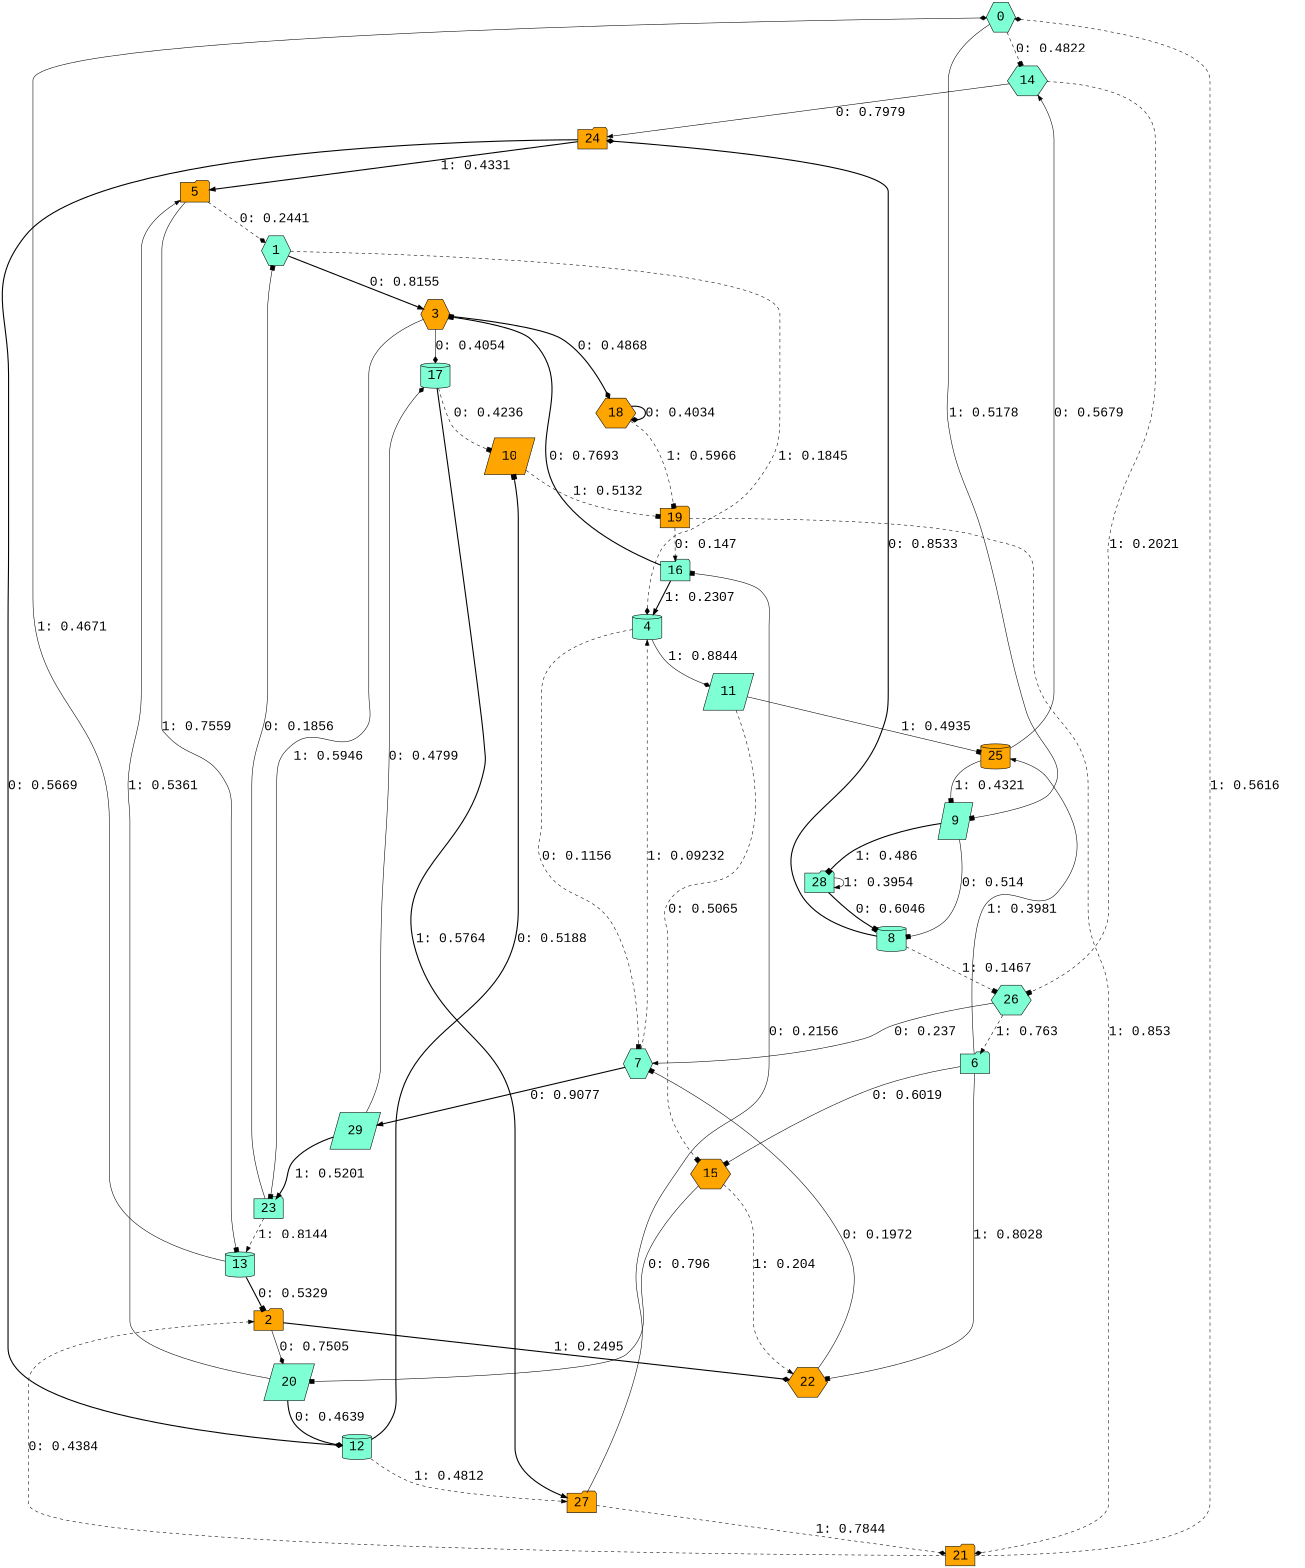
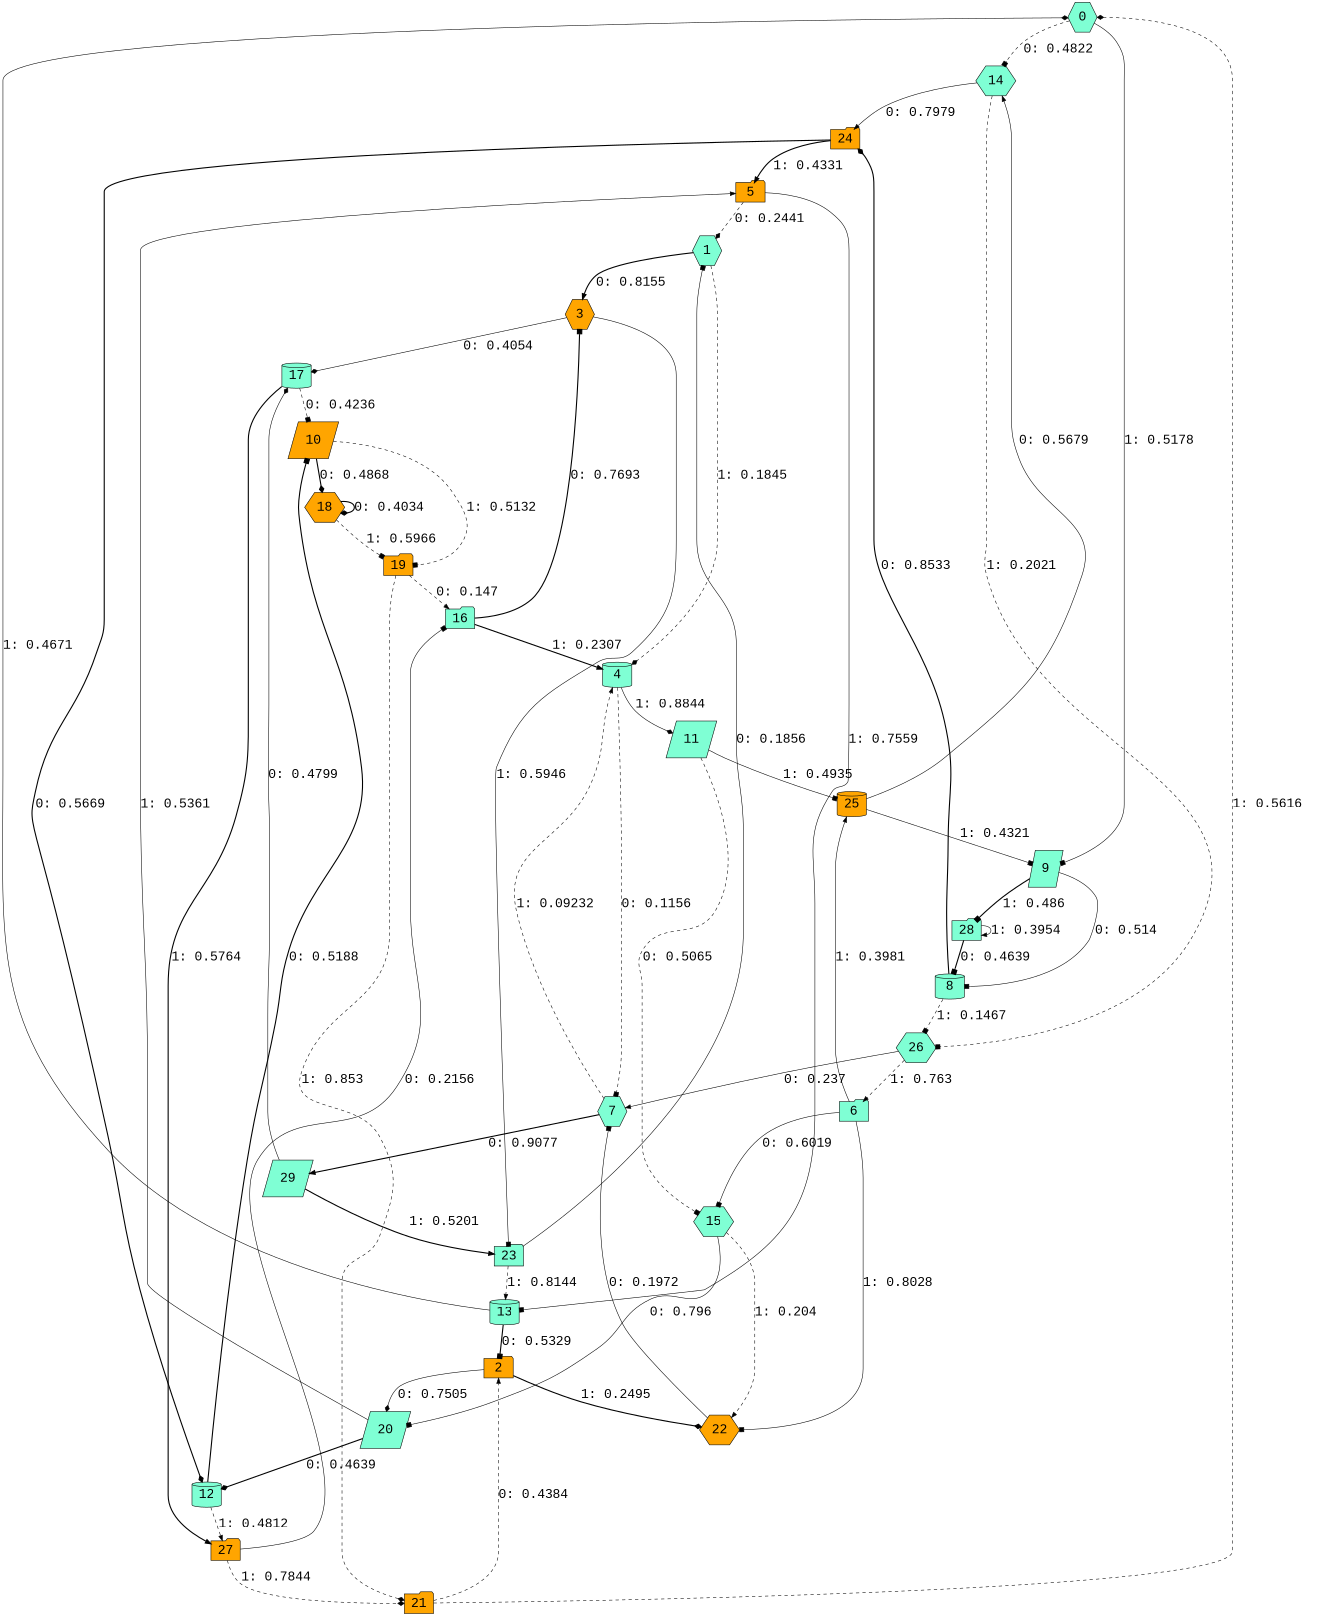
edge "3" -> "18": now "10" -> "18"
edge "28" -> "8": label "0: 0.6046   " -> "0: 0.4639   "
node "15": fillcolor orange -> aquamarine
